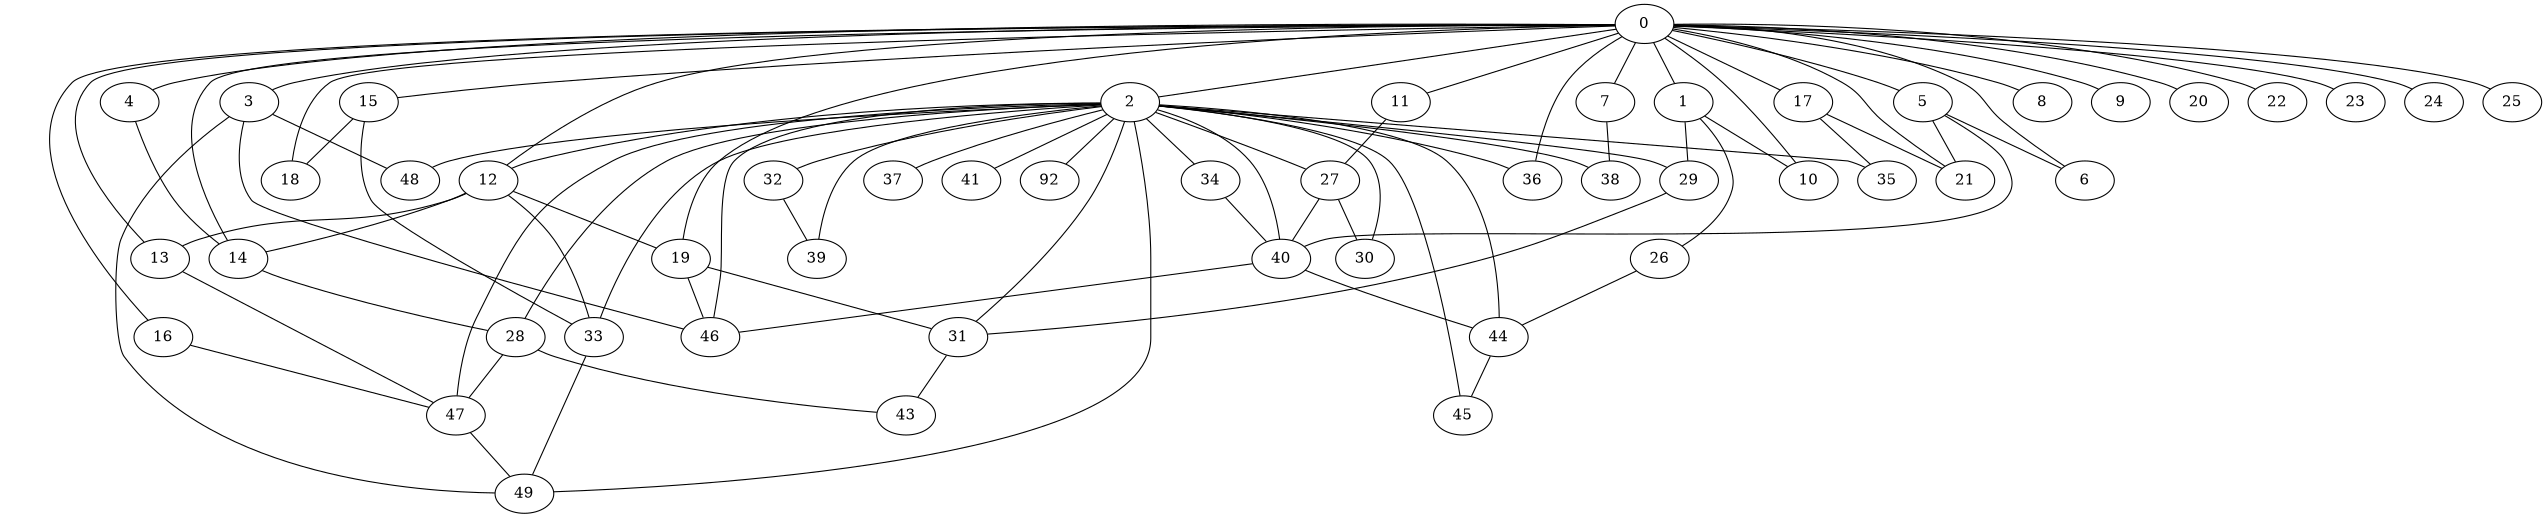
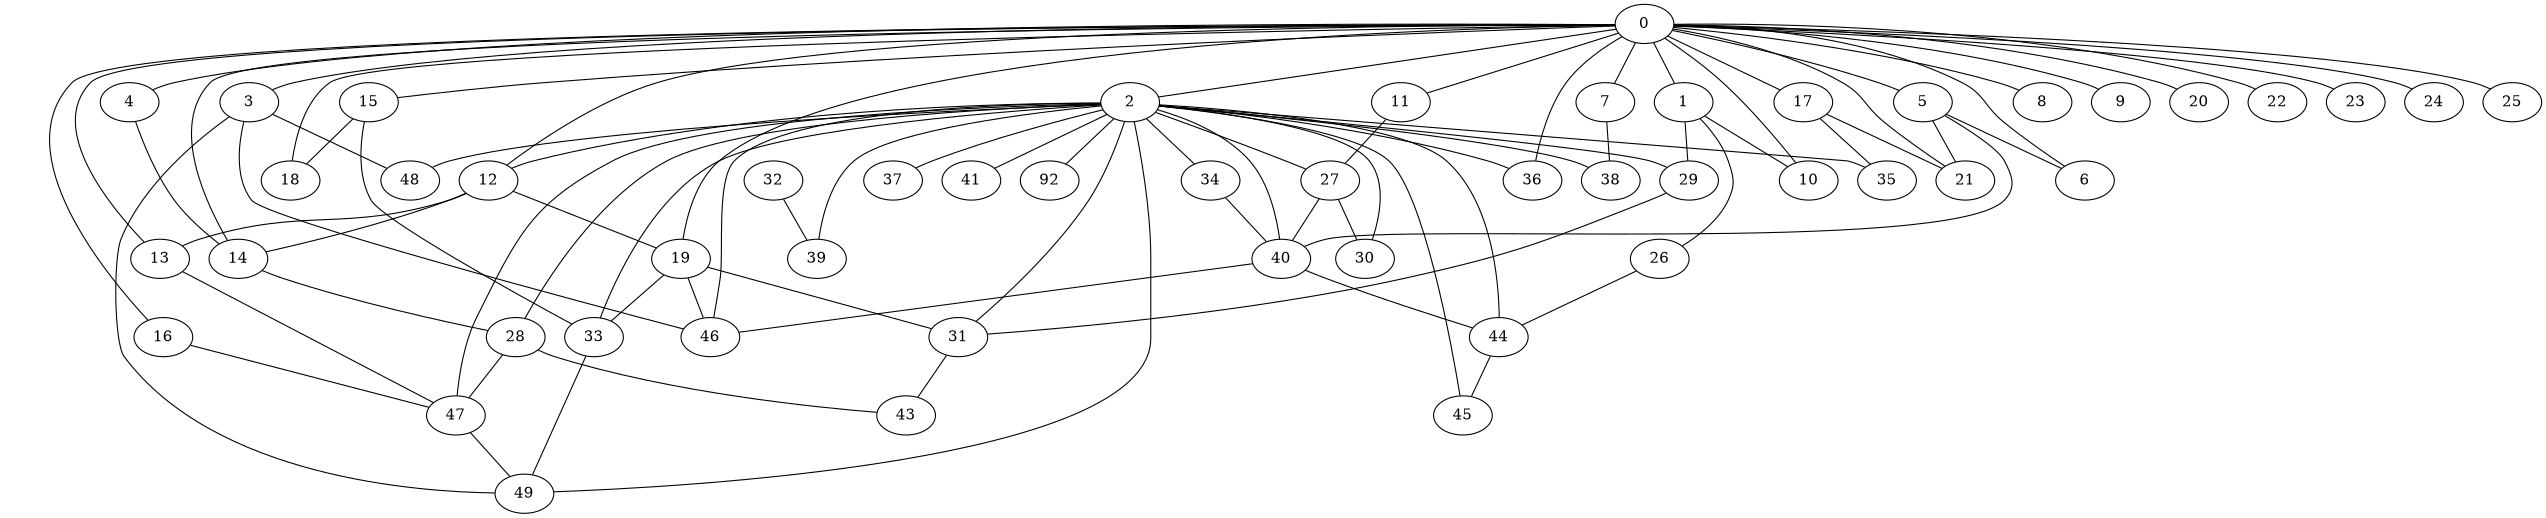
edge "2" -- "32": removed
edge "12" -- "33": now "19" -- "33"
